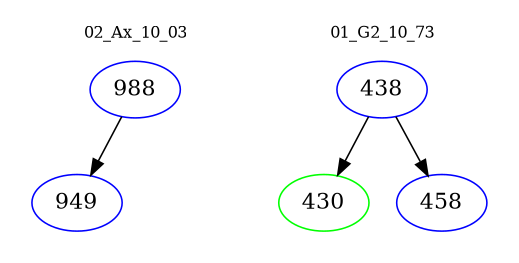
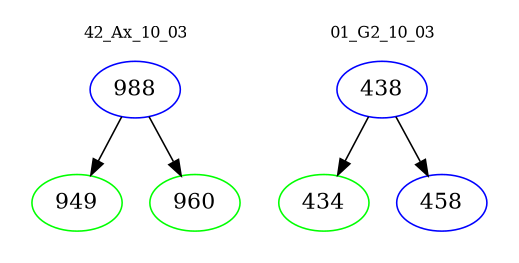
cluster "02_Ax_10_03": label "02_Ax_10_03" -> "42_Ax_10_03"
cluster "01_G2_10_73": label "01_G2_10_73" -> "01_G2_10_03"
node "949": color blue -> green
node "960": added
node "430": label "430" -> "434"
